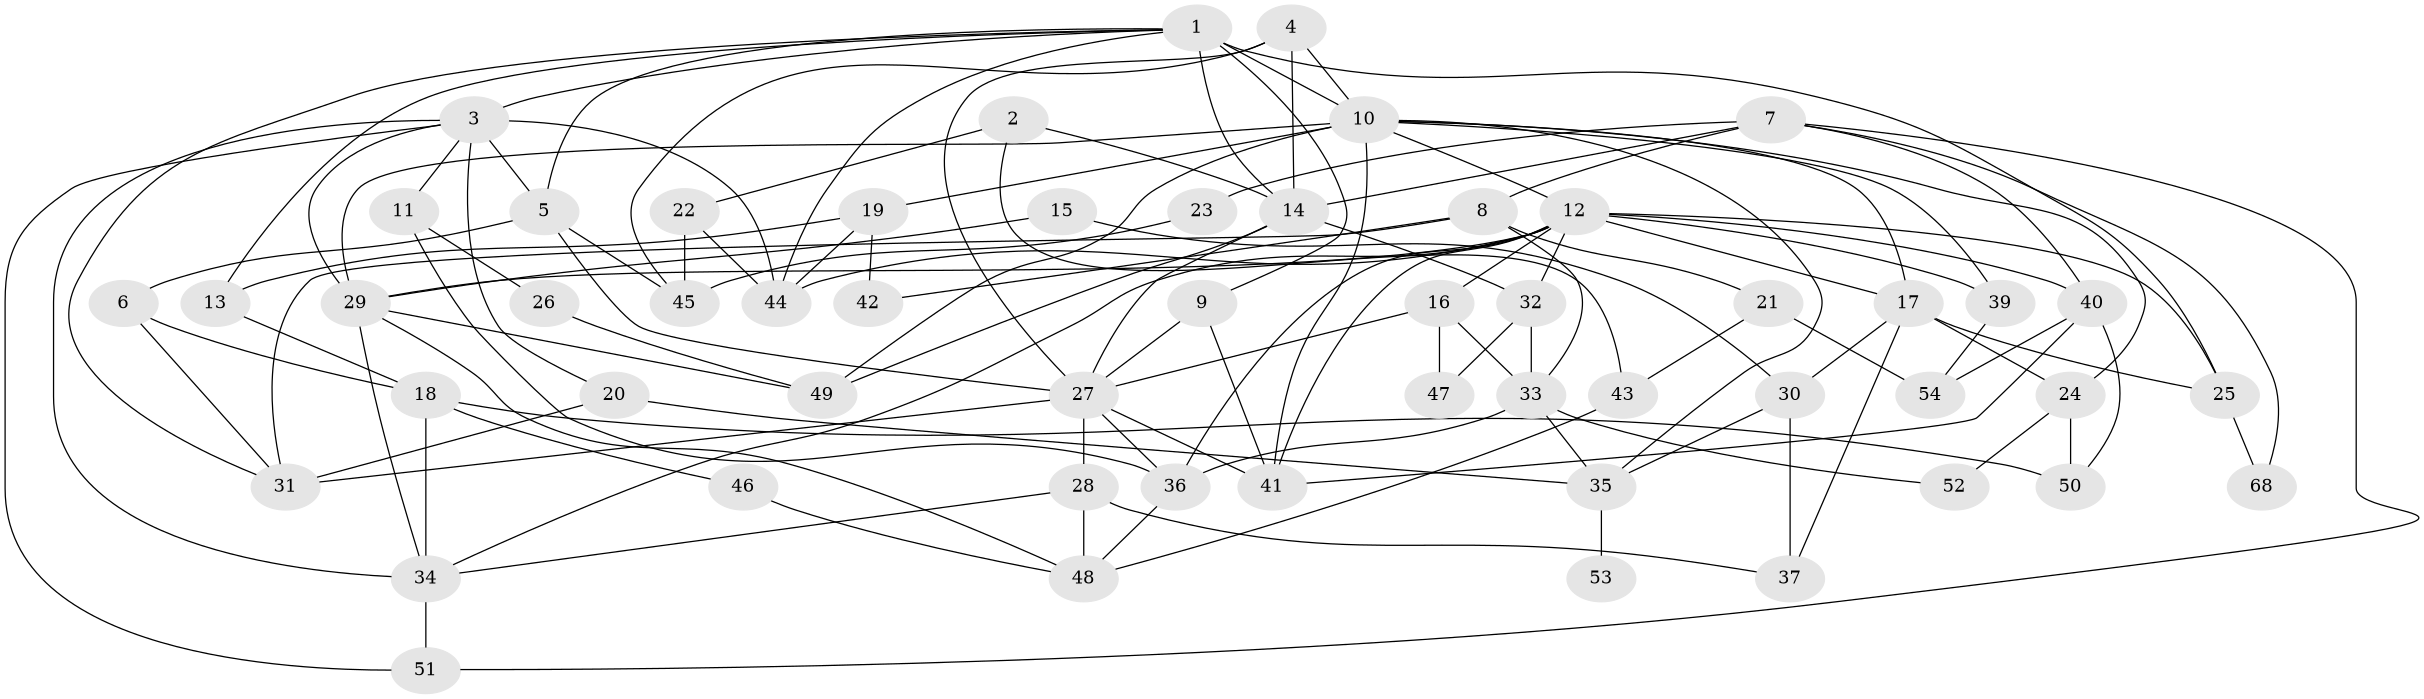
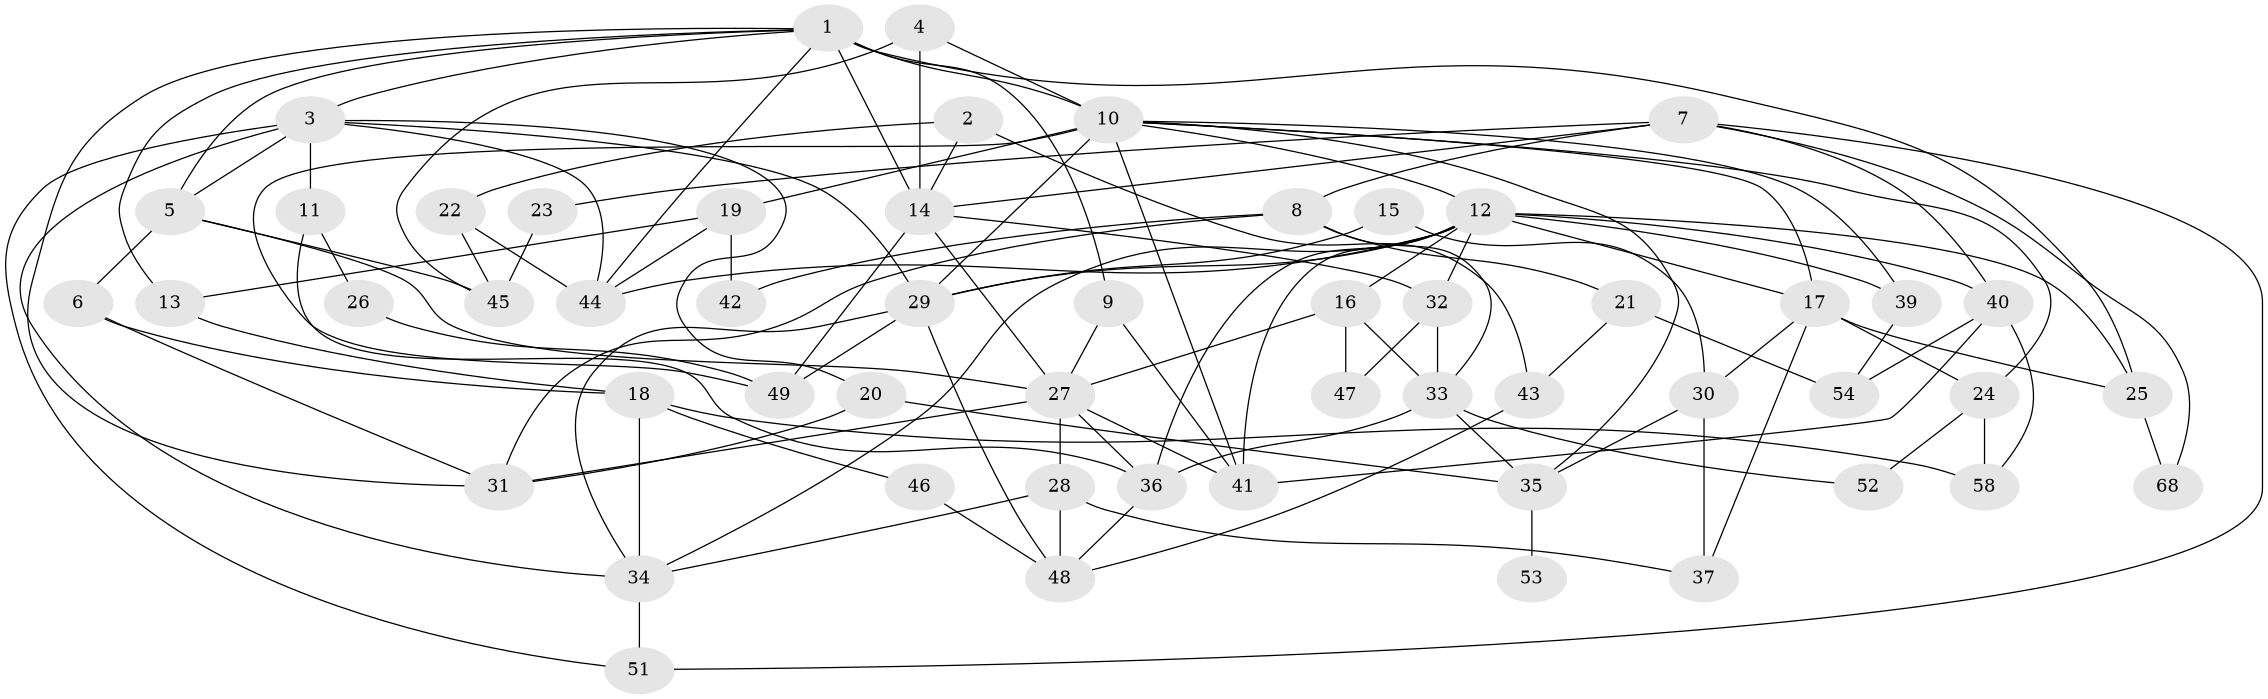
edge "4" -- "27": removed
node "50": label "50" -> "58"
